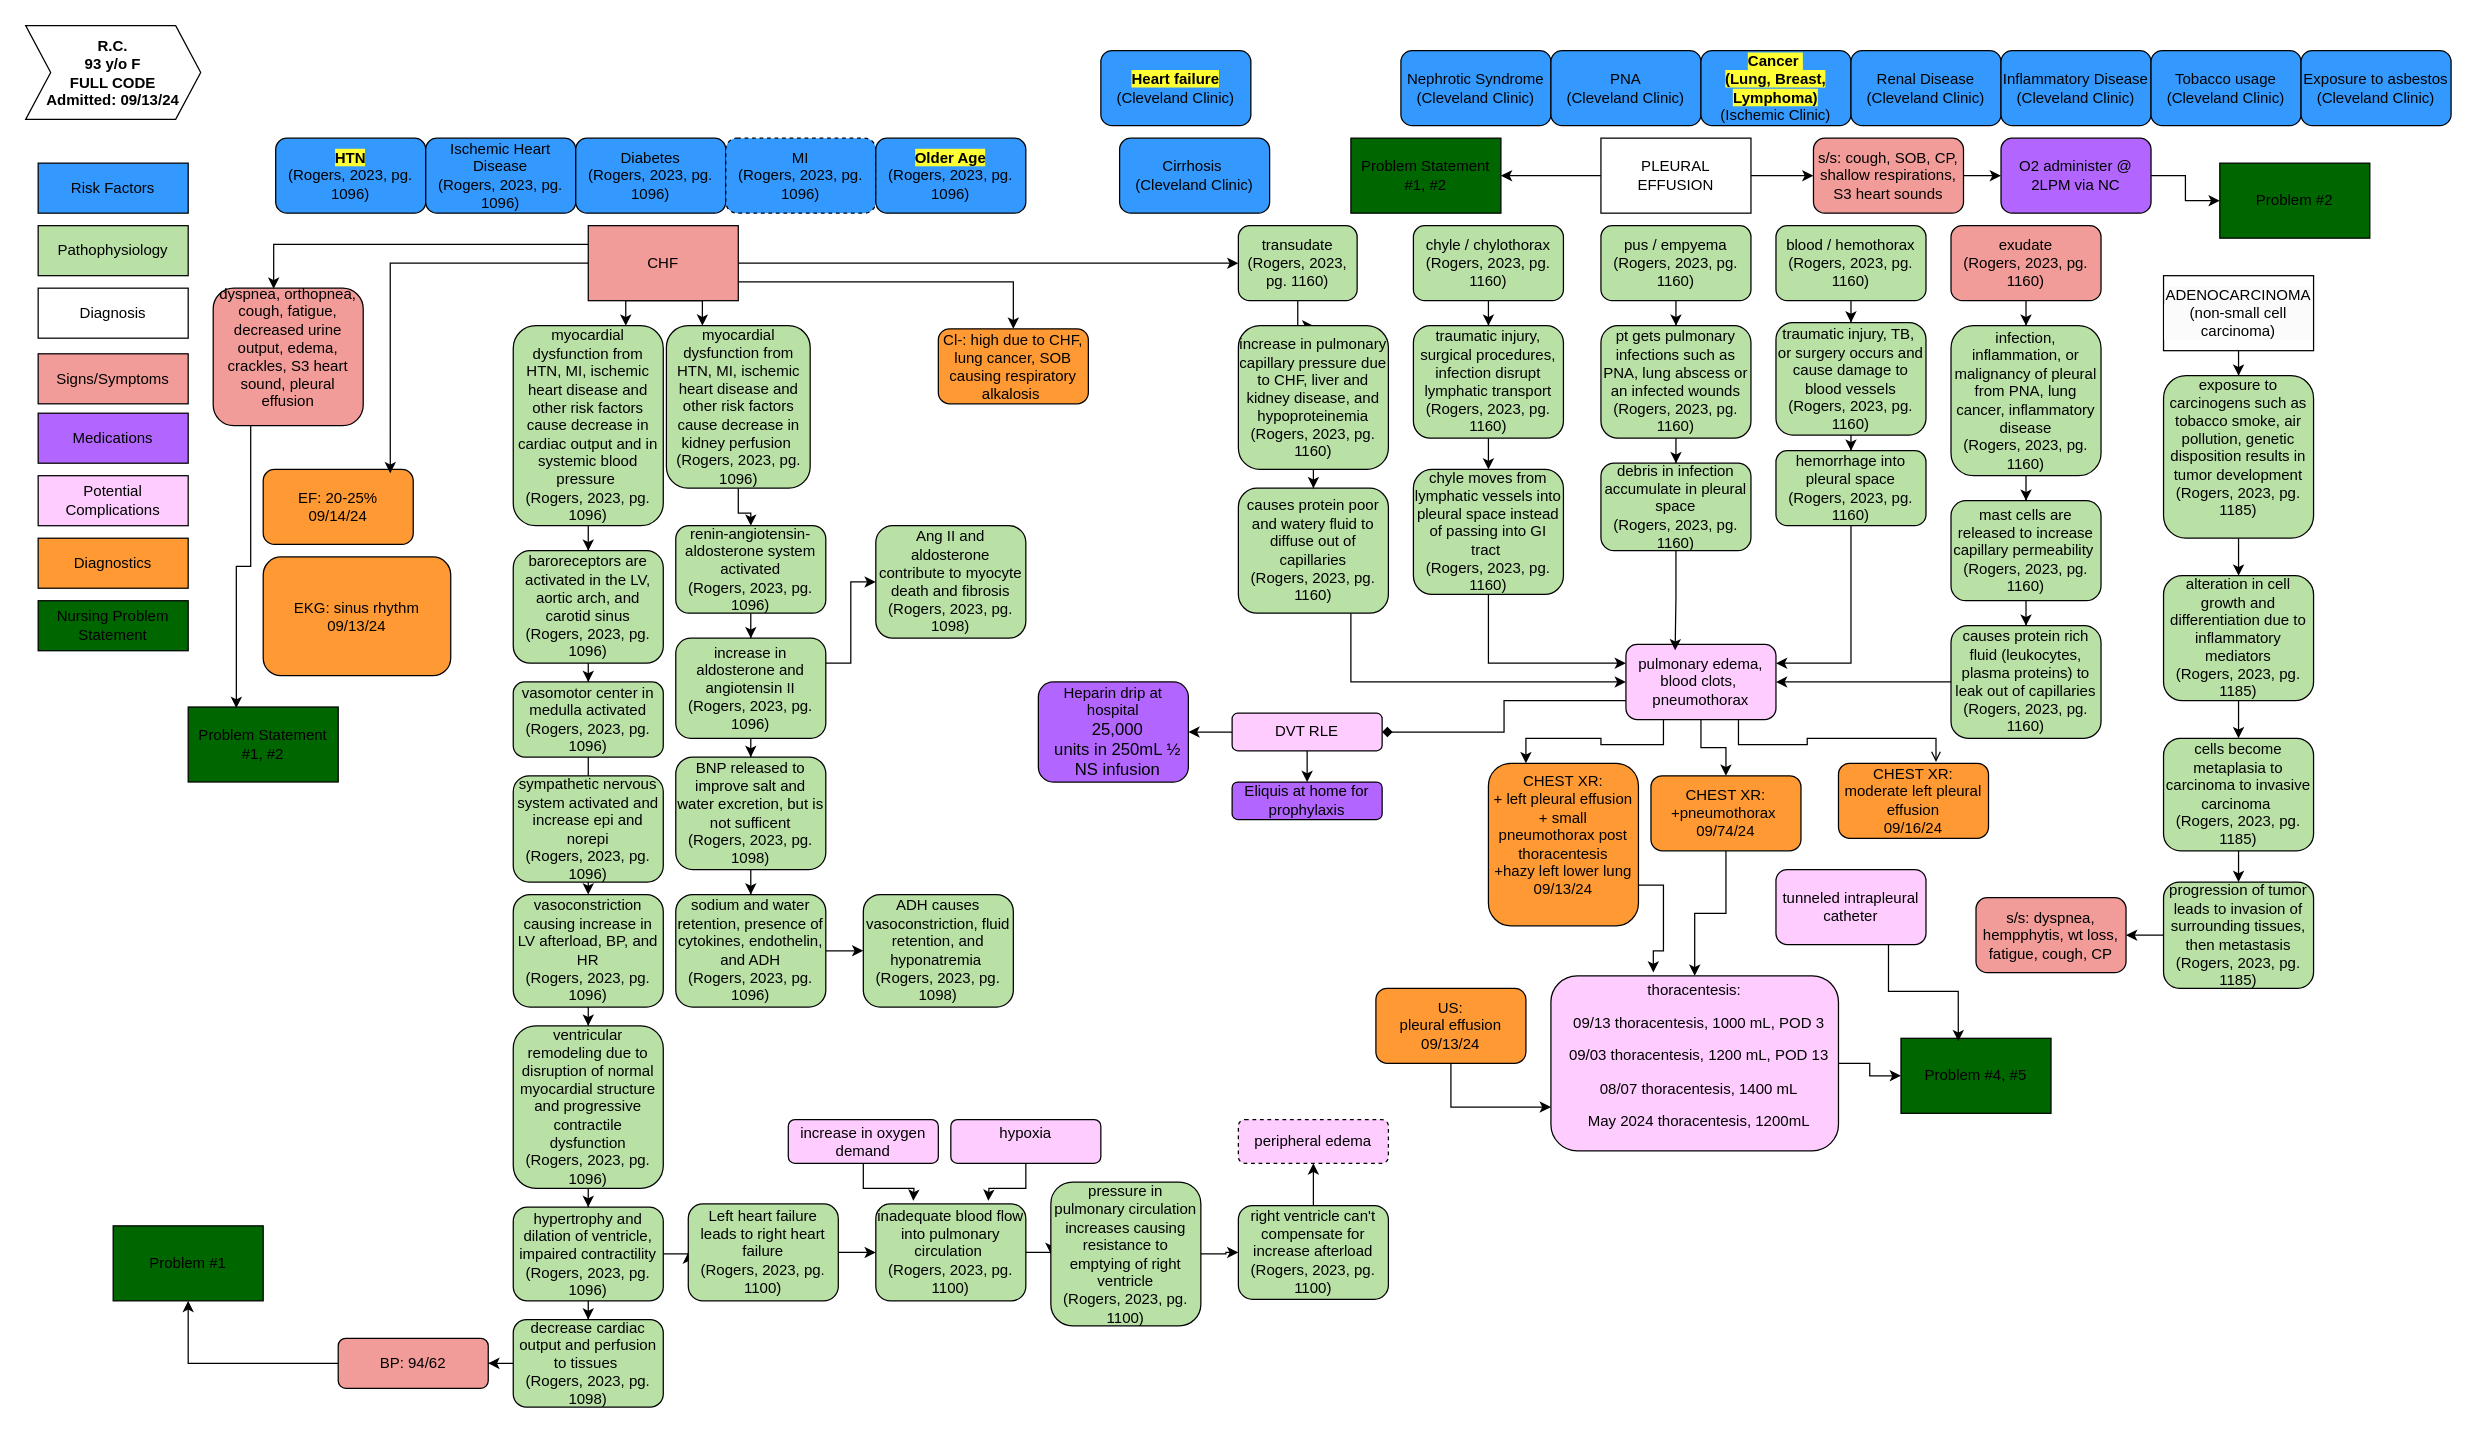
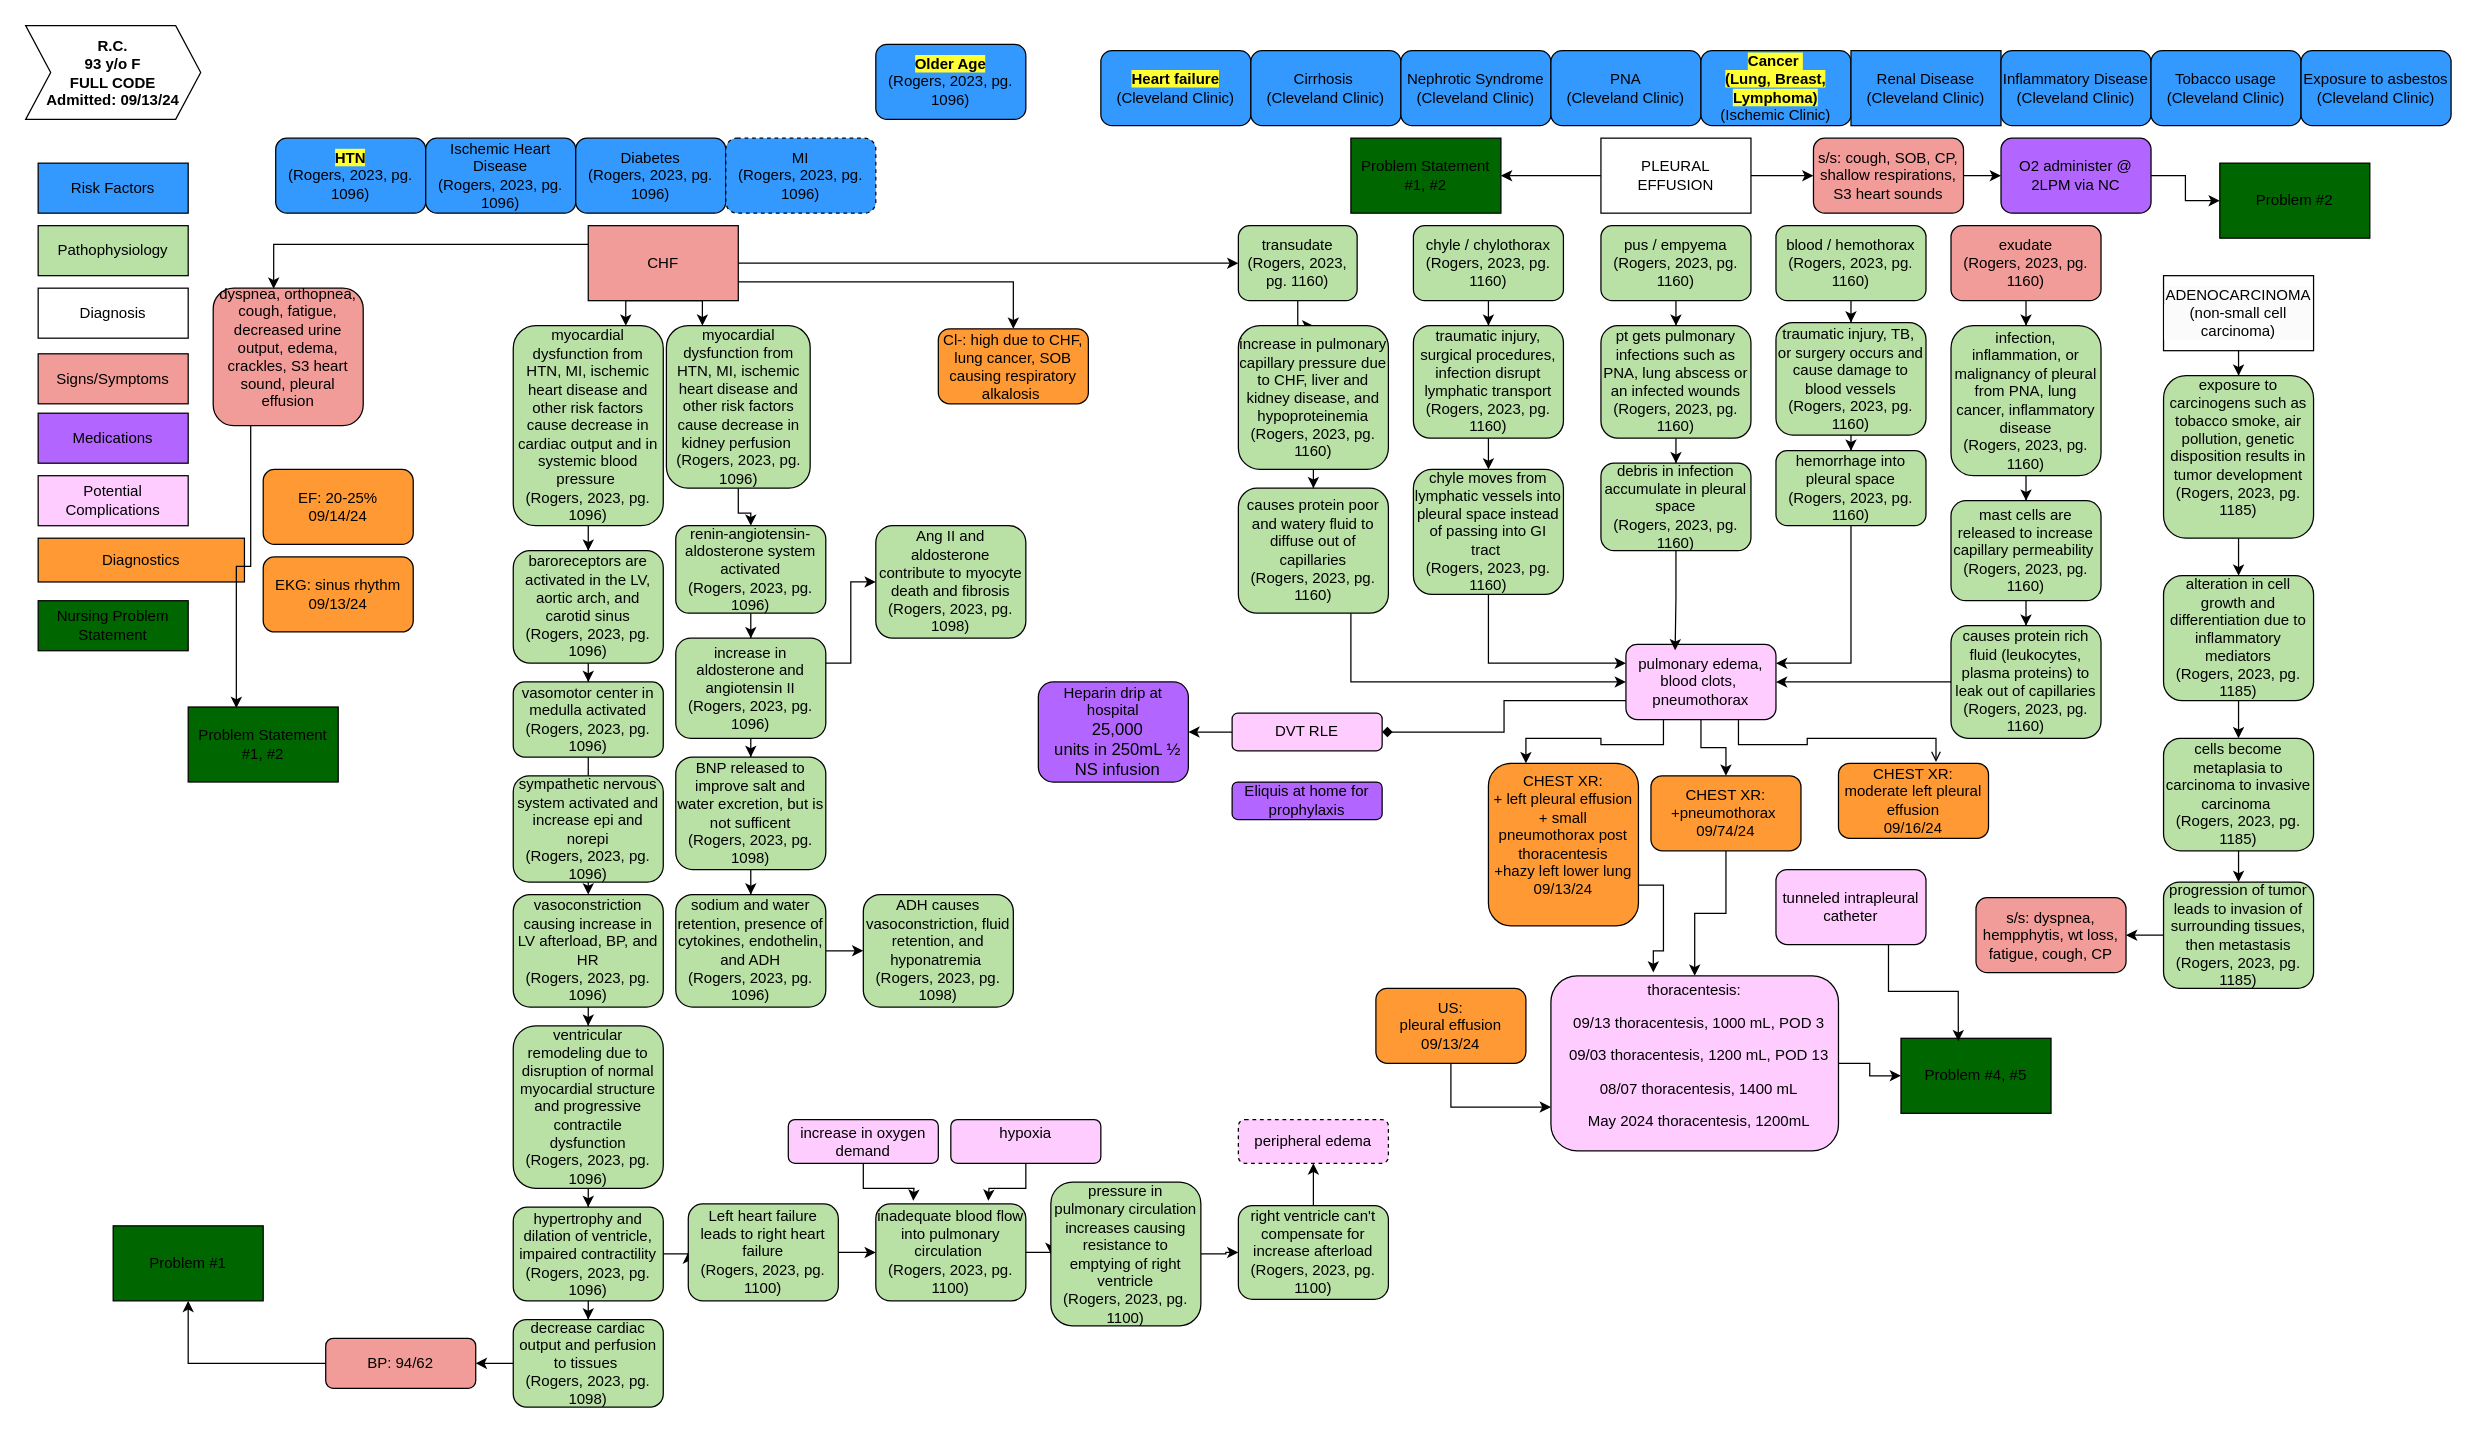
node "Renal Disease (Cleveland Clinic)": shape rounded rectangle -> rectangle
node "Older Age (Rogers, 2023, pg. 1096)": moved (951, 176) -> (951, 82)
node "Cirrhosis (Cleveland Clinic)": moved (1194, 176) -> (1326, 88)
edge "CHF" -> "EF: 20-25% 09/14/24": removed
node "Diagnostics": size 150x50 -> 206x44
node "EKG: sinus rhythm 09/13/24": size 188x119 -> 150x75
edge "DVT RLE" -> "Eliquis at home for prophylaxis": removed
node "BP: 94/62": moved (413, 1363) -> (401, 1363)
